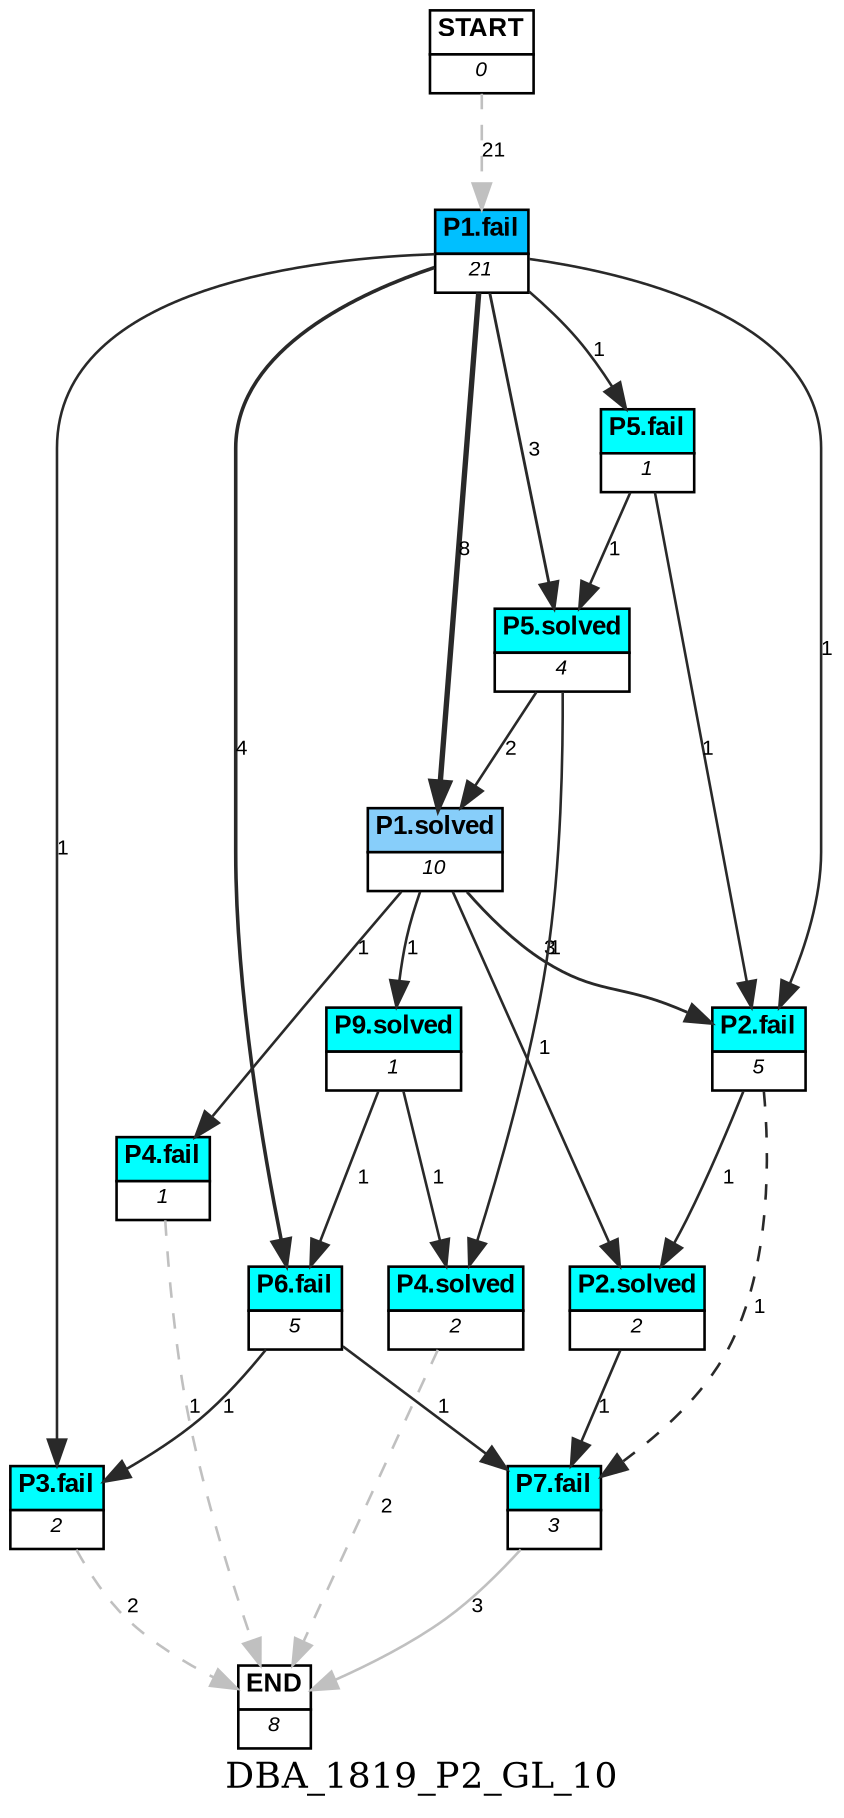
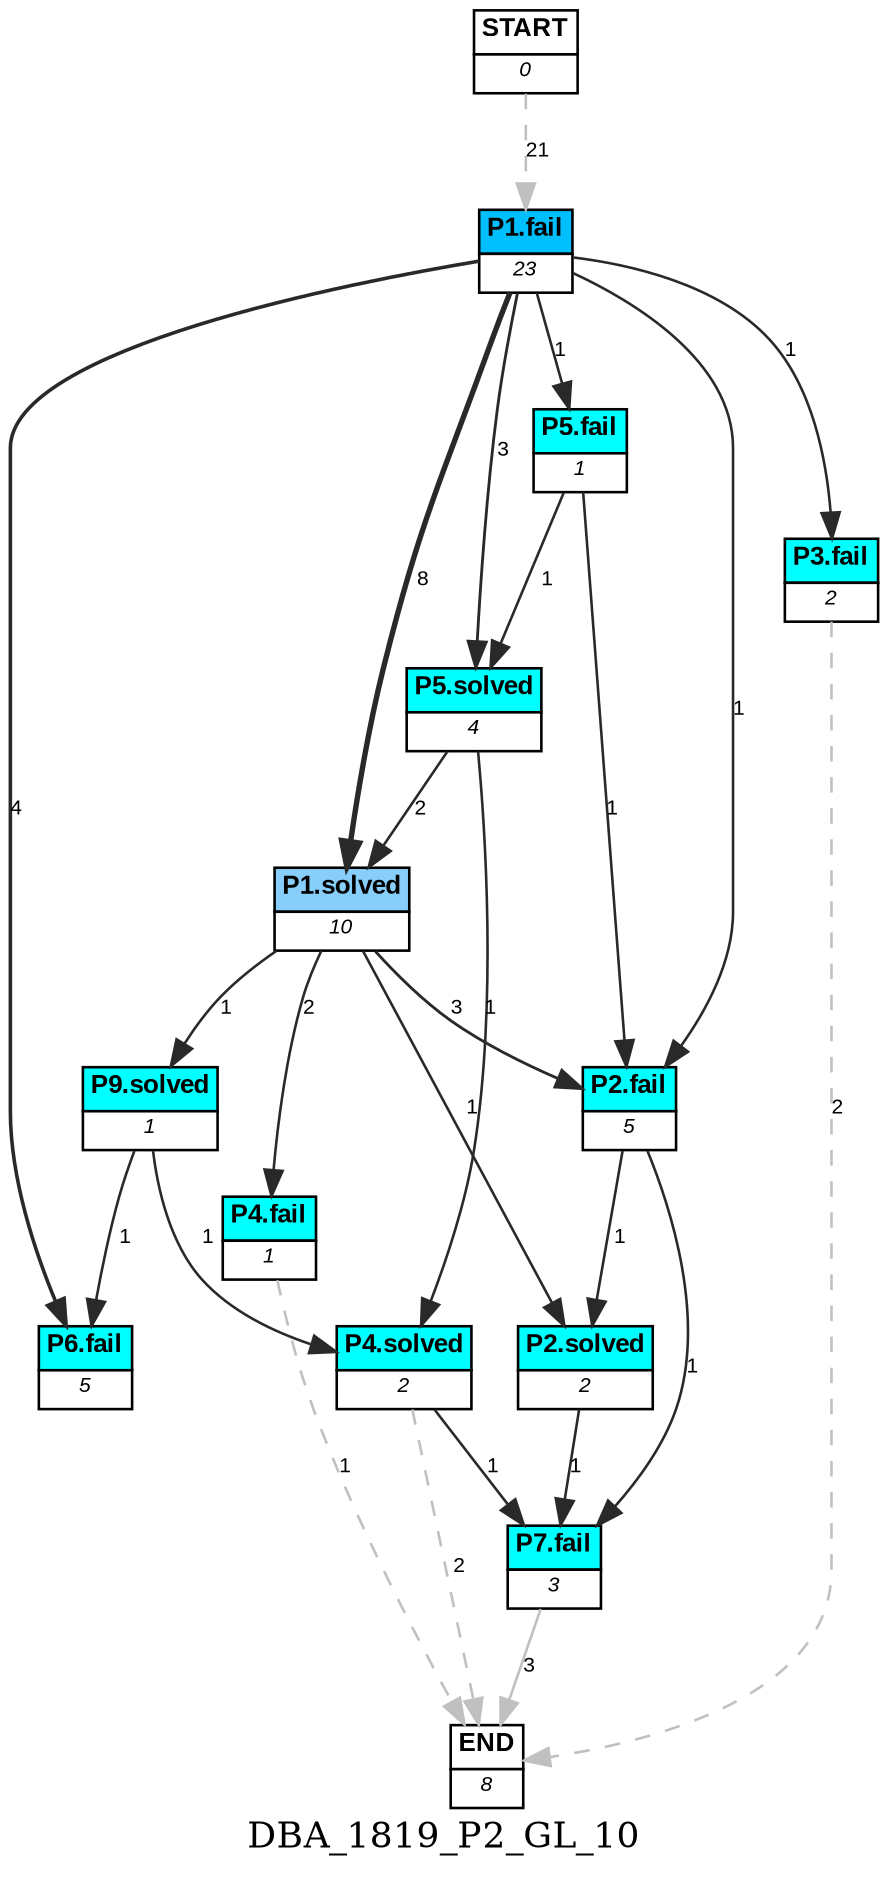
node "P1.fail": text "21" -> "23"
edge "P1.solved" -> "P4.fail": label "1" -> "2"
edge "P2.fail" -> "P7.fail": style dashed -> solid
edge "P6.fail" -> "P7.fail": now "P4.solved" -> "P7.fail"
edge "P6.fail" -> "P3.fail": removed, label "1"
